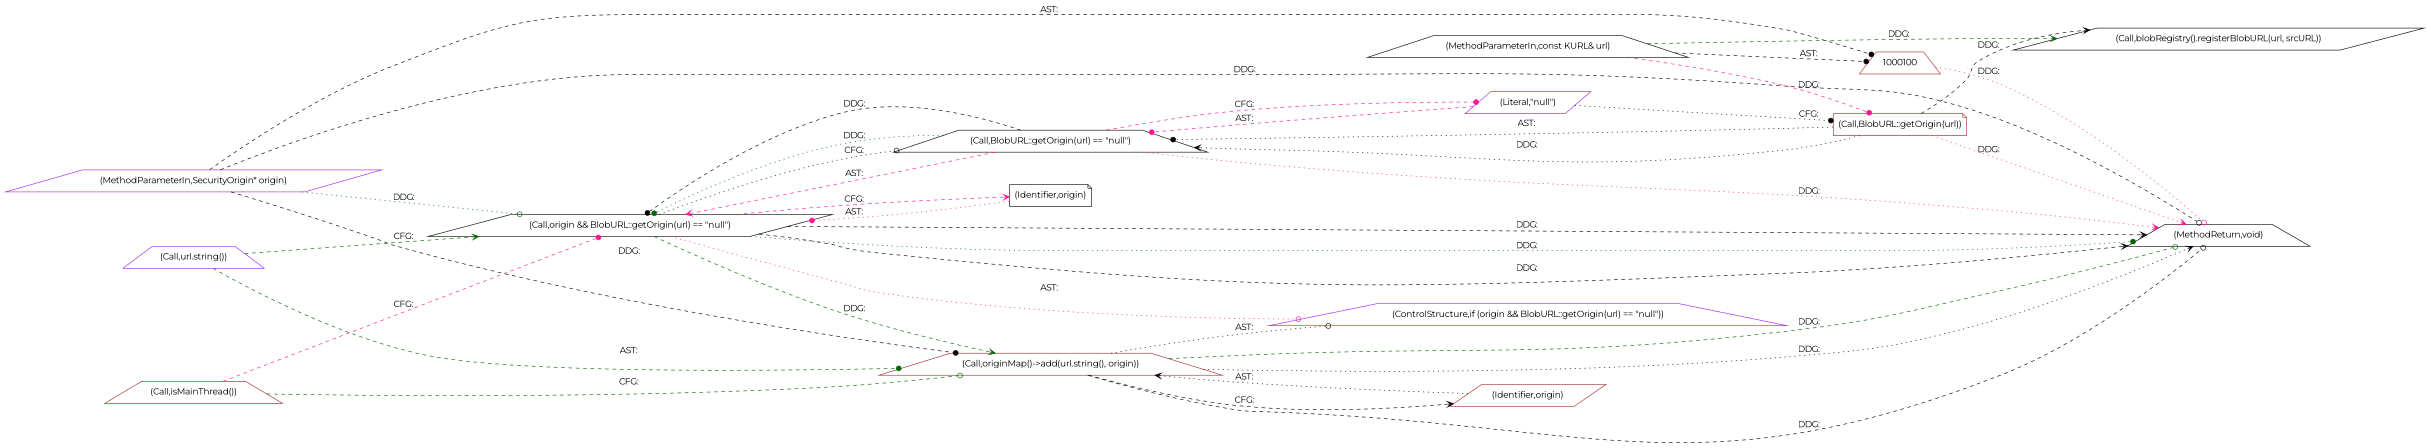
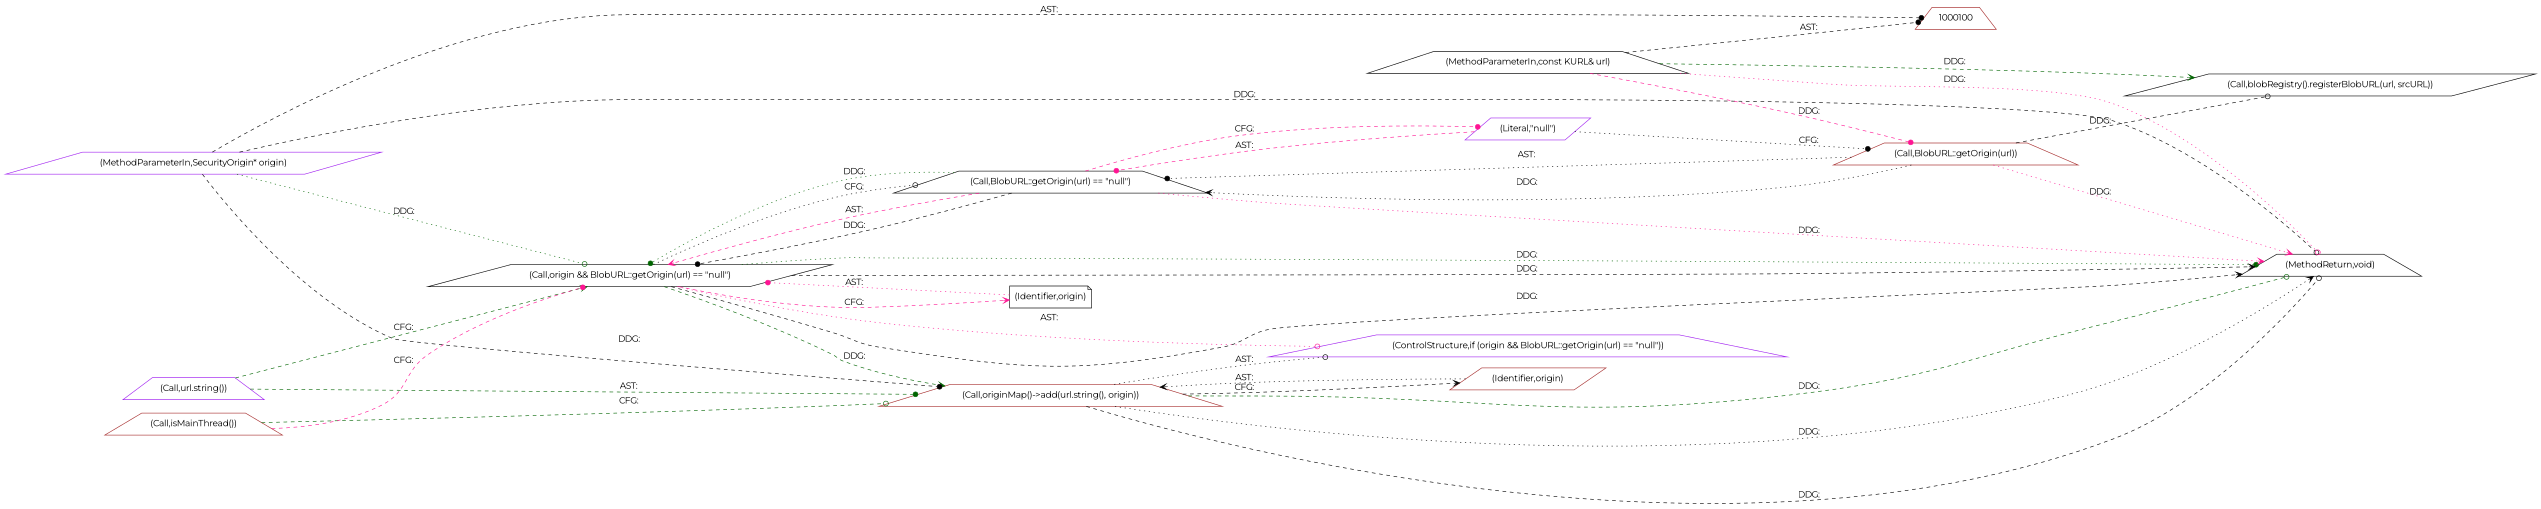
edge "(Call,BlobURL::getOrigin(url))" -> "(Call,blobRegistry().registerBlobURL(url, srcURL))": arrowhead vee -> odot
node "(Call,BlobURL::getOrigin(url))": shape note -> trapezium
edge "1000100" -> "(MethodReturn,void)": now "(MethodParameterIn,const KURL& url)" -> "(MethodReturn,void)"
